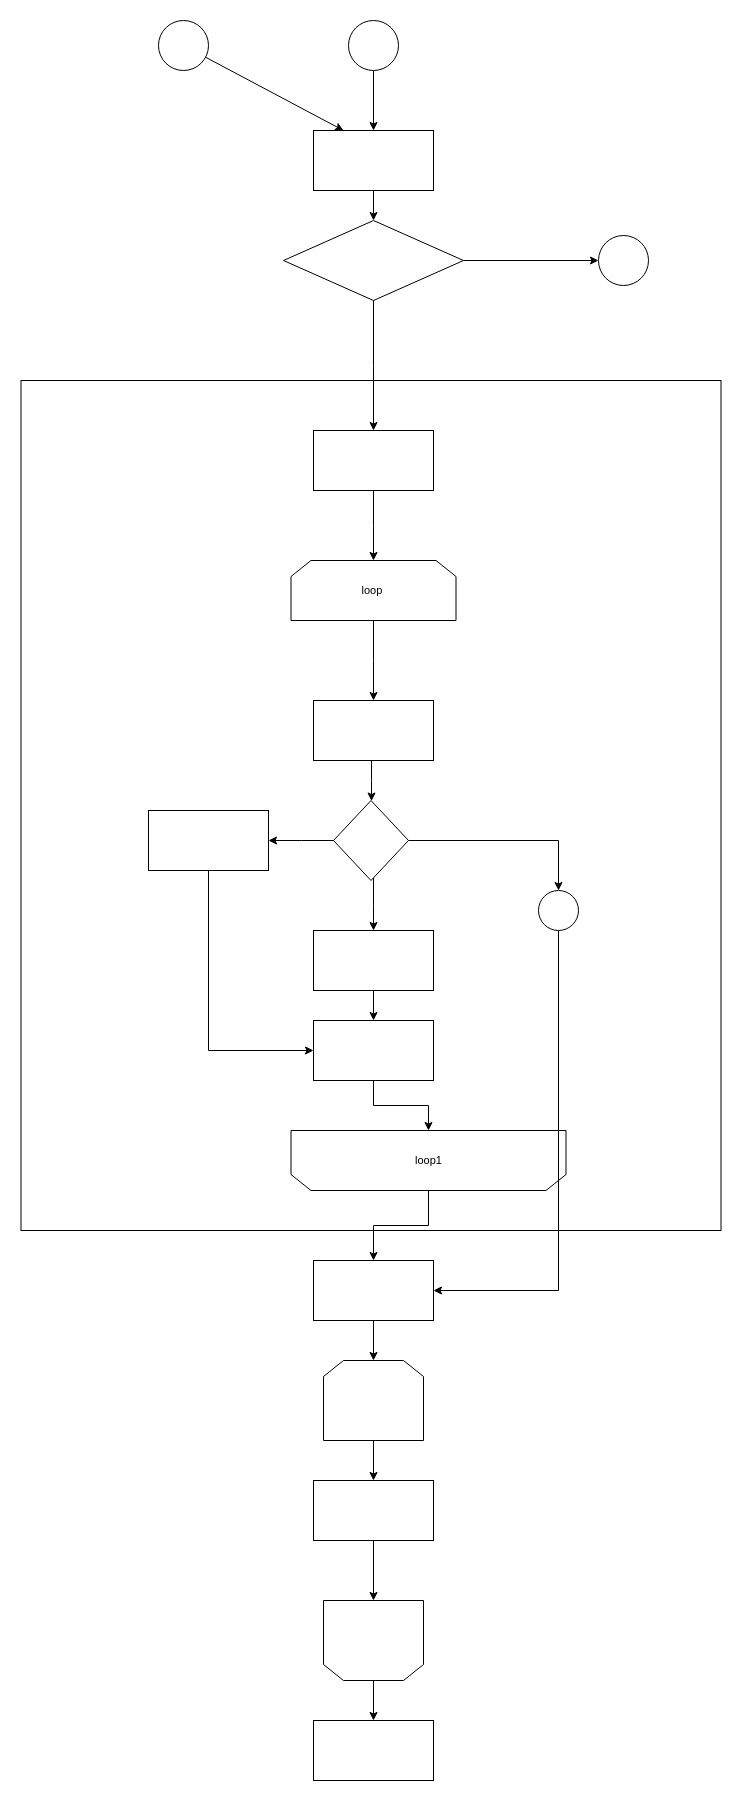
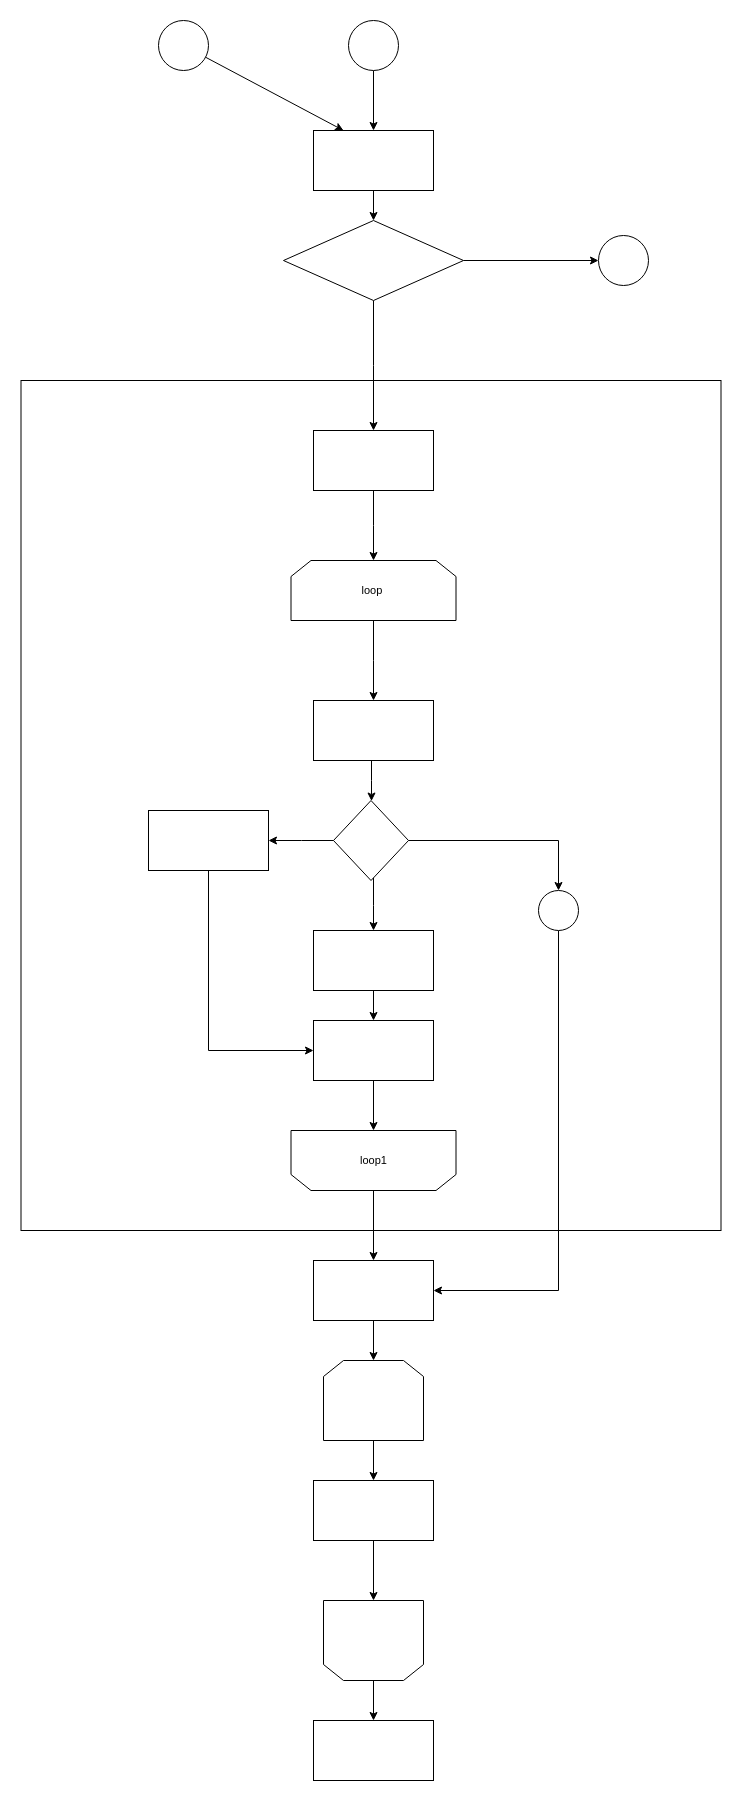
node "loop1": size 275x60 -> 165x60
